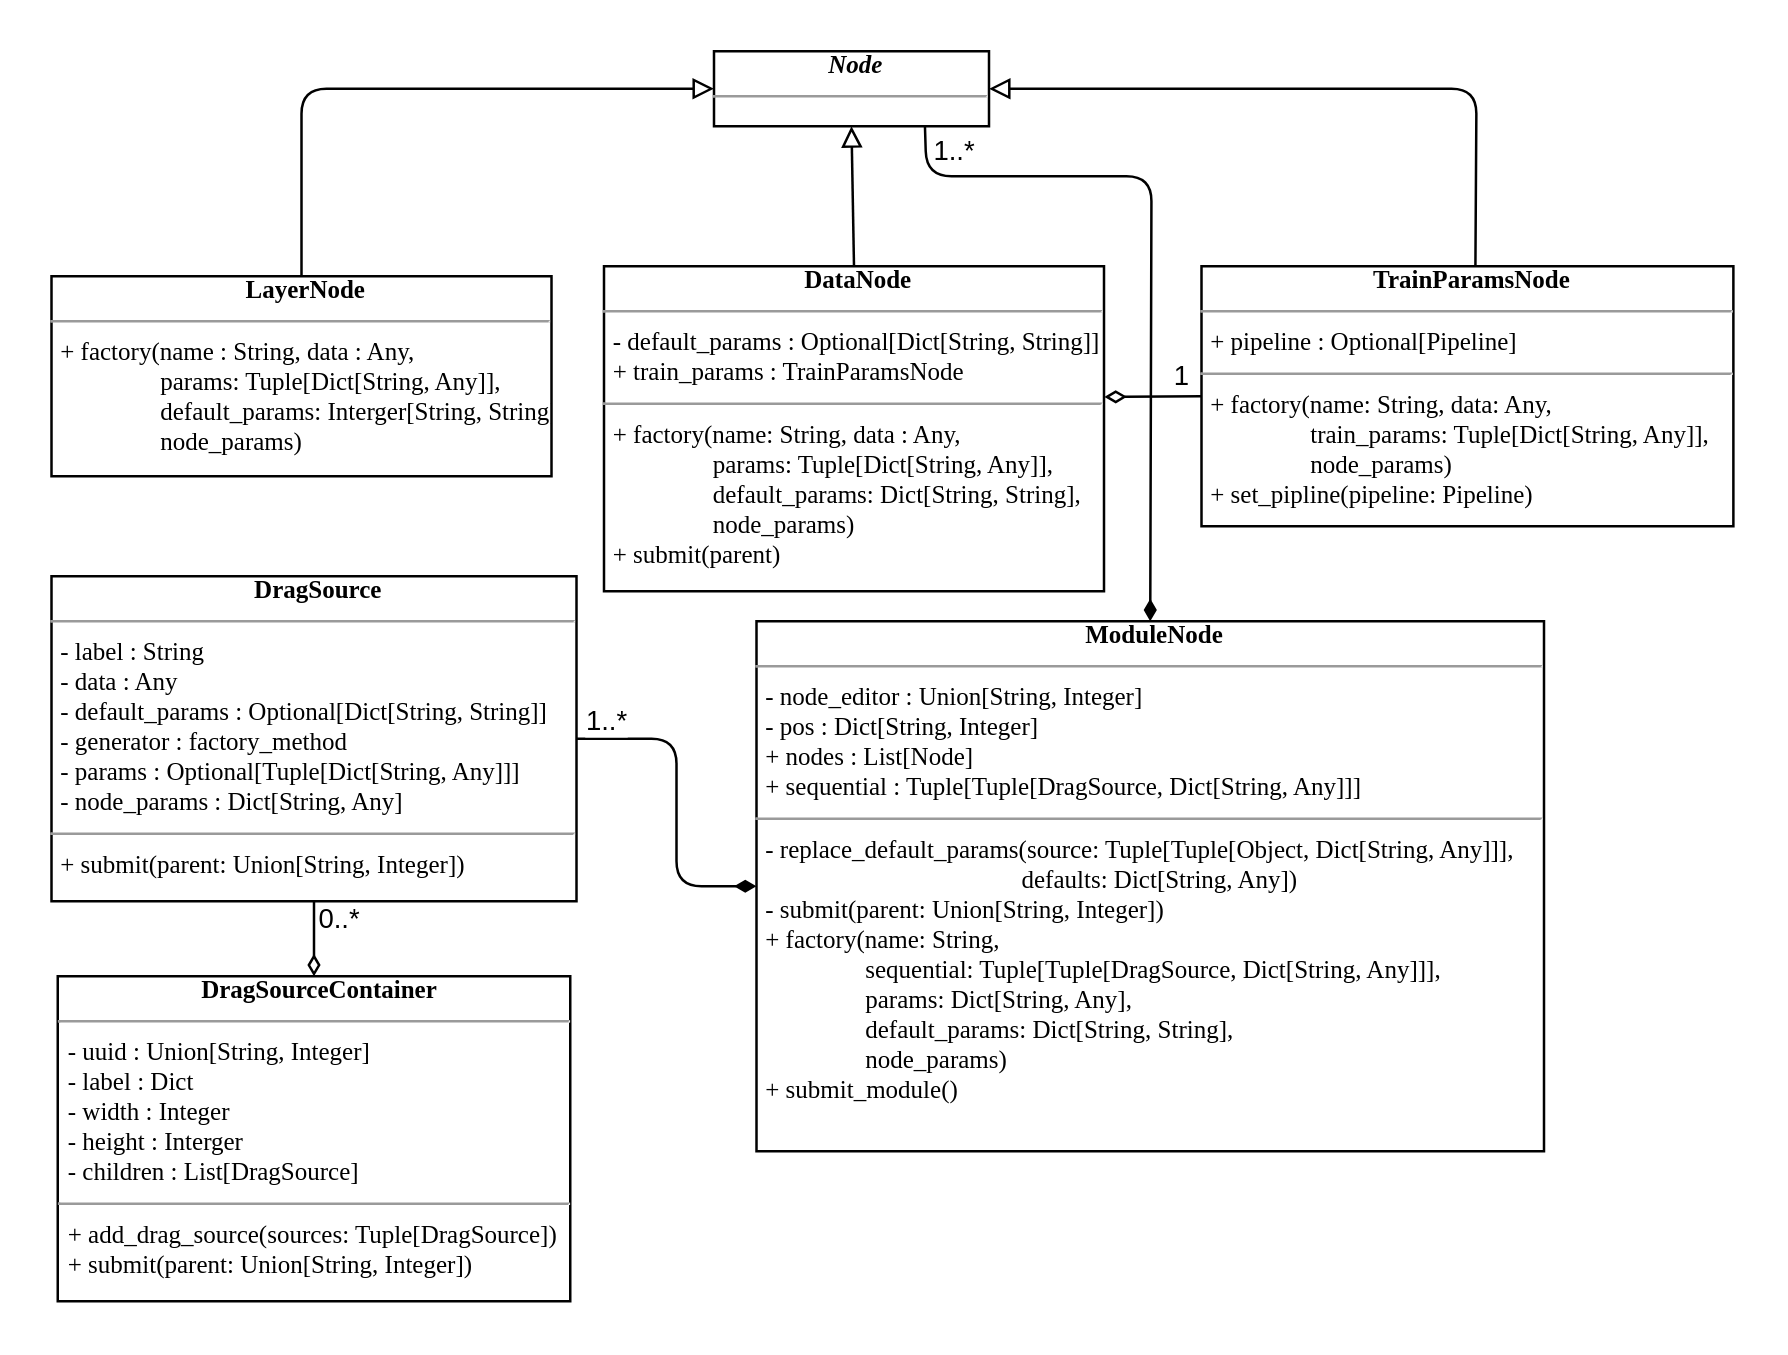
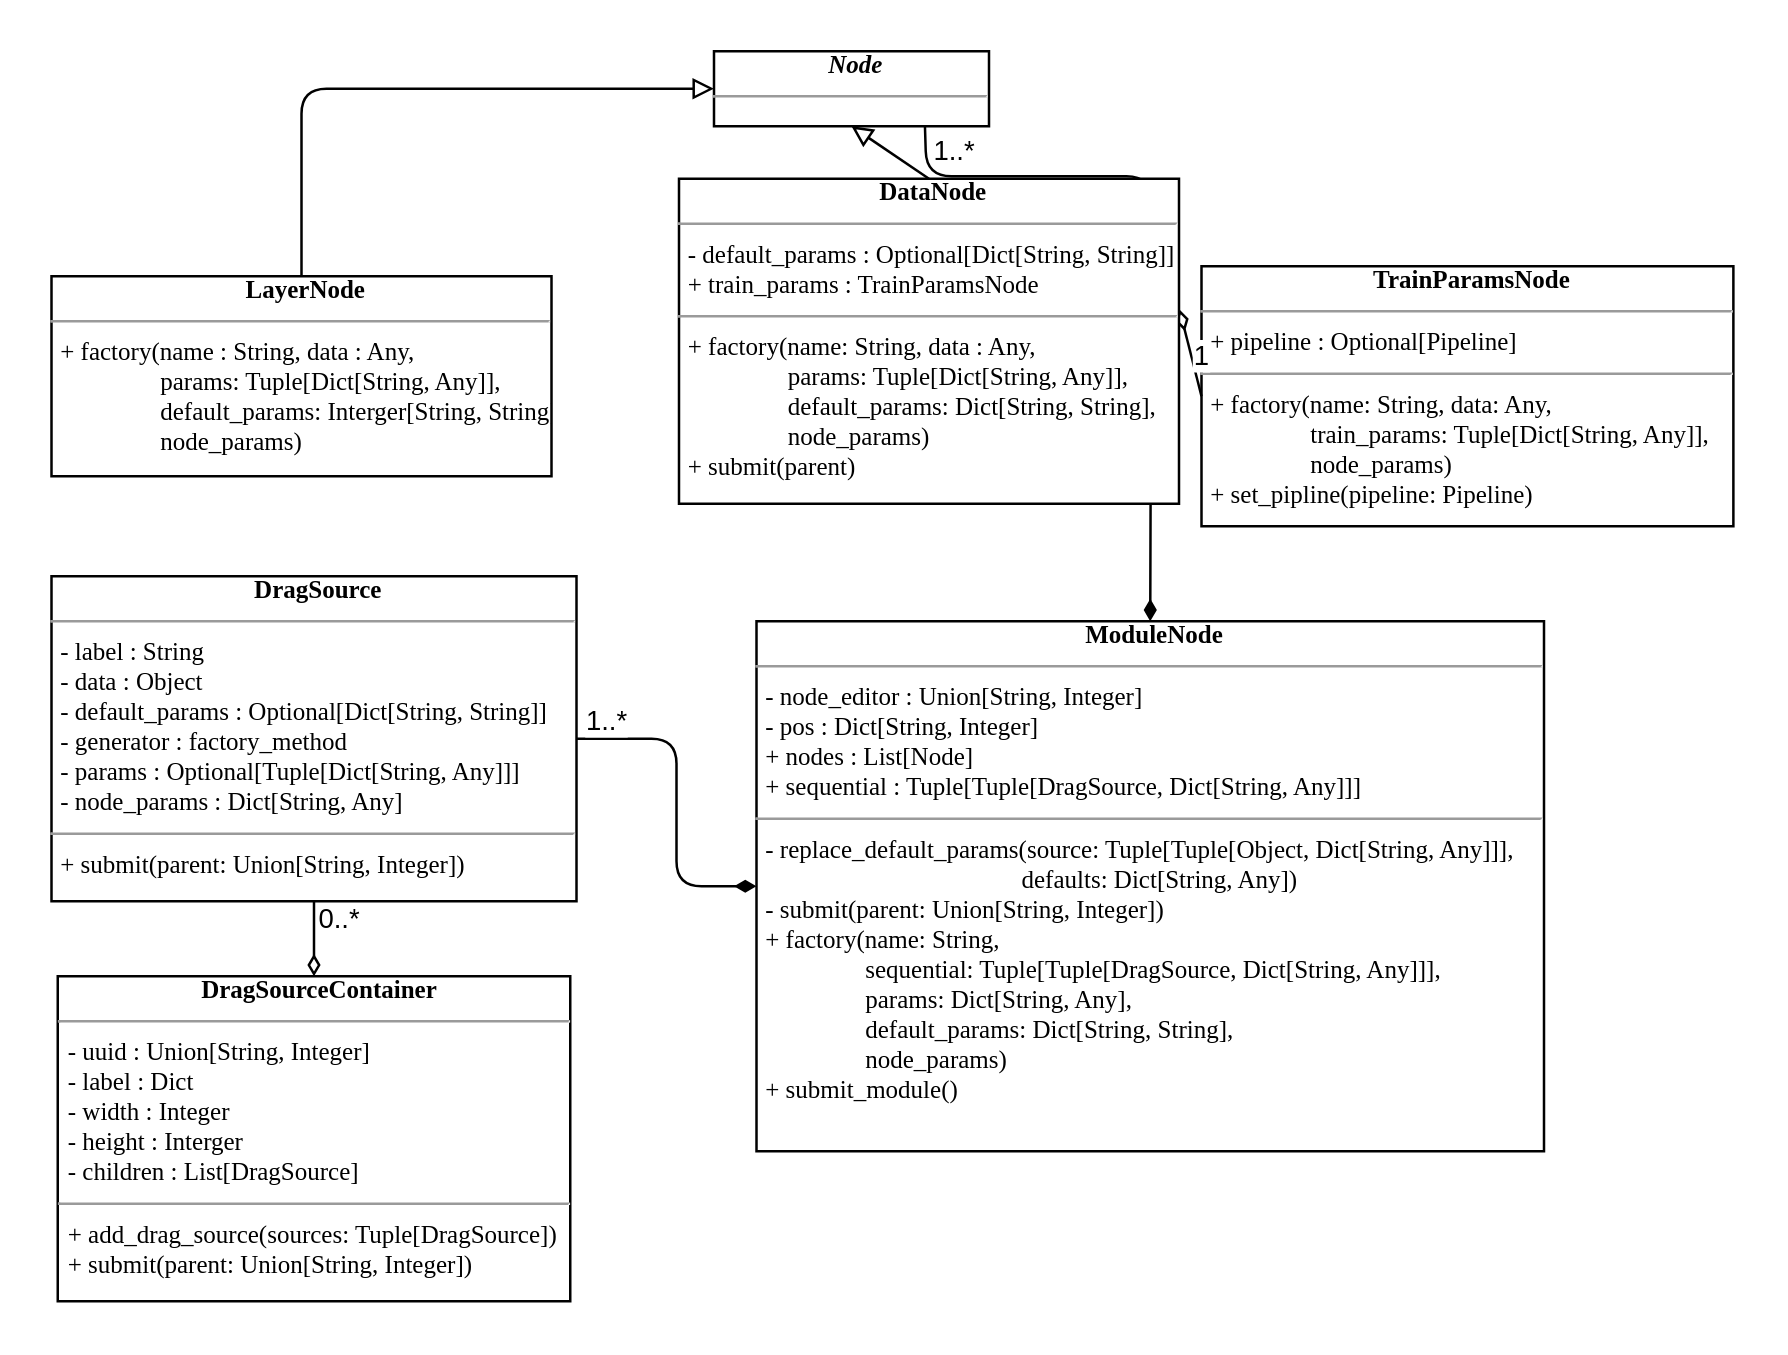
edge "TrainParamsNode + pipeline : Optional[Pipeline] + factory(name: String, data: Any, train_params: Tuple[Dict[String, Any]], node_params) + set_pipline(pipeline: Pipeline)" -> "Node": removed
node "DataNode - default_params : Optional[Dict[String, String]] + train_params : TrainParamsNode + factory(name: String, data : Any, params: Tuple[Dict[String, Any]], default_params: Dict[String, String], node_params) + submit(parent)": moved (854, 429) -> (929, 341)
node "DragSource - label : String - data : Any - default_params : Optional[Dict[String, String]] - generator : factory_method - params : Optional[Tuple[Dict[String, Any]]] - node_params : Dict[String, Any] + submit(parent: Union[String, Integer])": label "DragSource - label : String - data : Any - default_params : Optional[Dict[String, String]] - generator : factory_method - params : Optional[Tuple[Dict[String, Any]]] - node_params : Dict[String, Any] + submit(parent: Union[String, Integer])" -> "DragSource - label : String - data : Object - default_params : Optional[Dict[String, String]] - generator : factory_method - params : Optional[Tuple[Dict[String, Any]]] - node_params : Dict[String, Any] + submit(parent: Union[String, Integer])"
